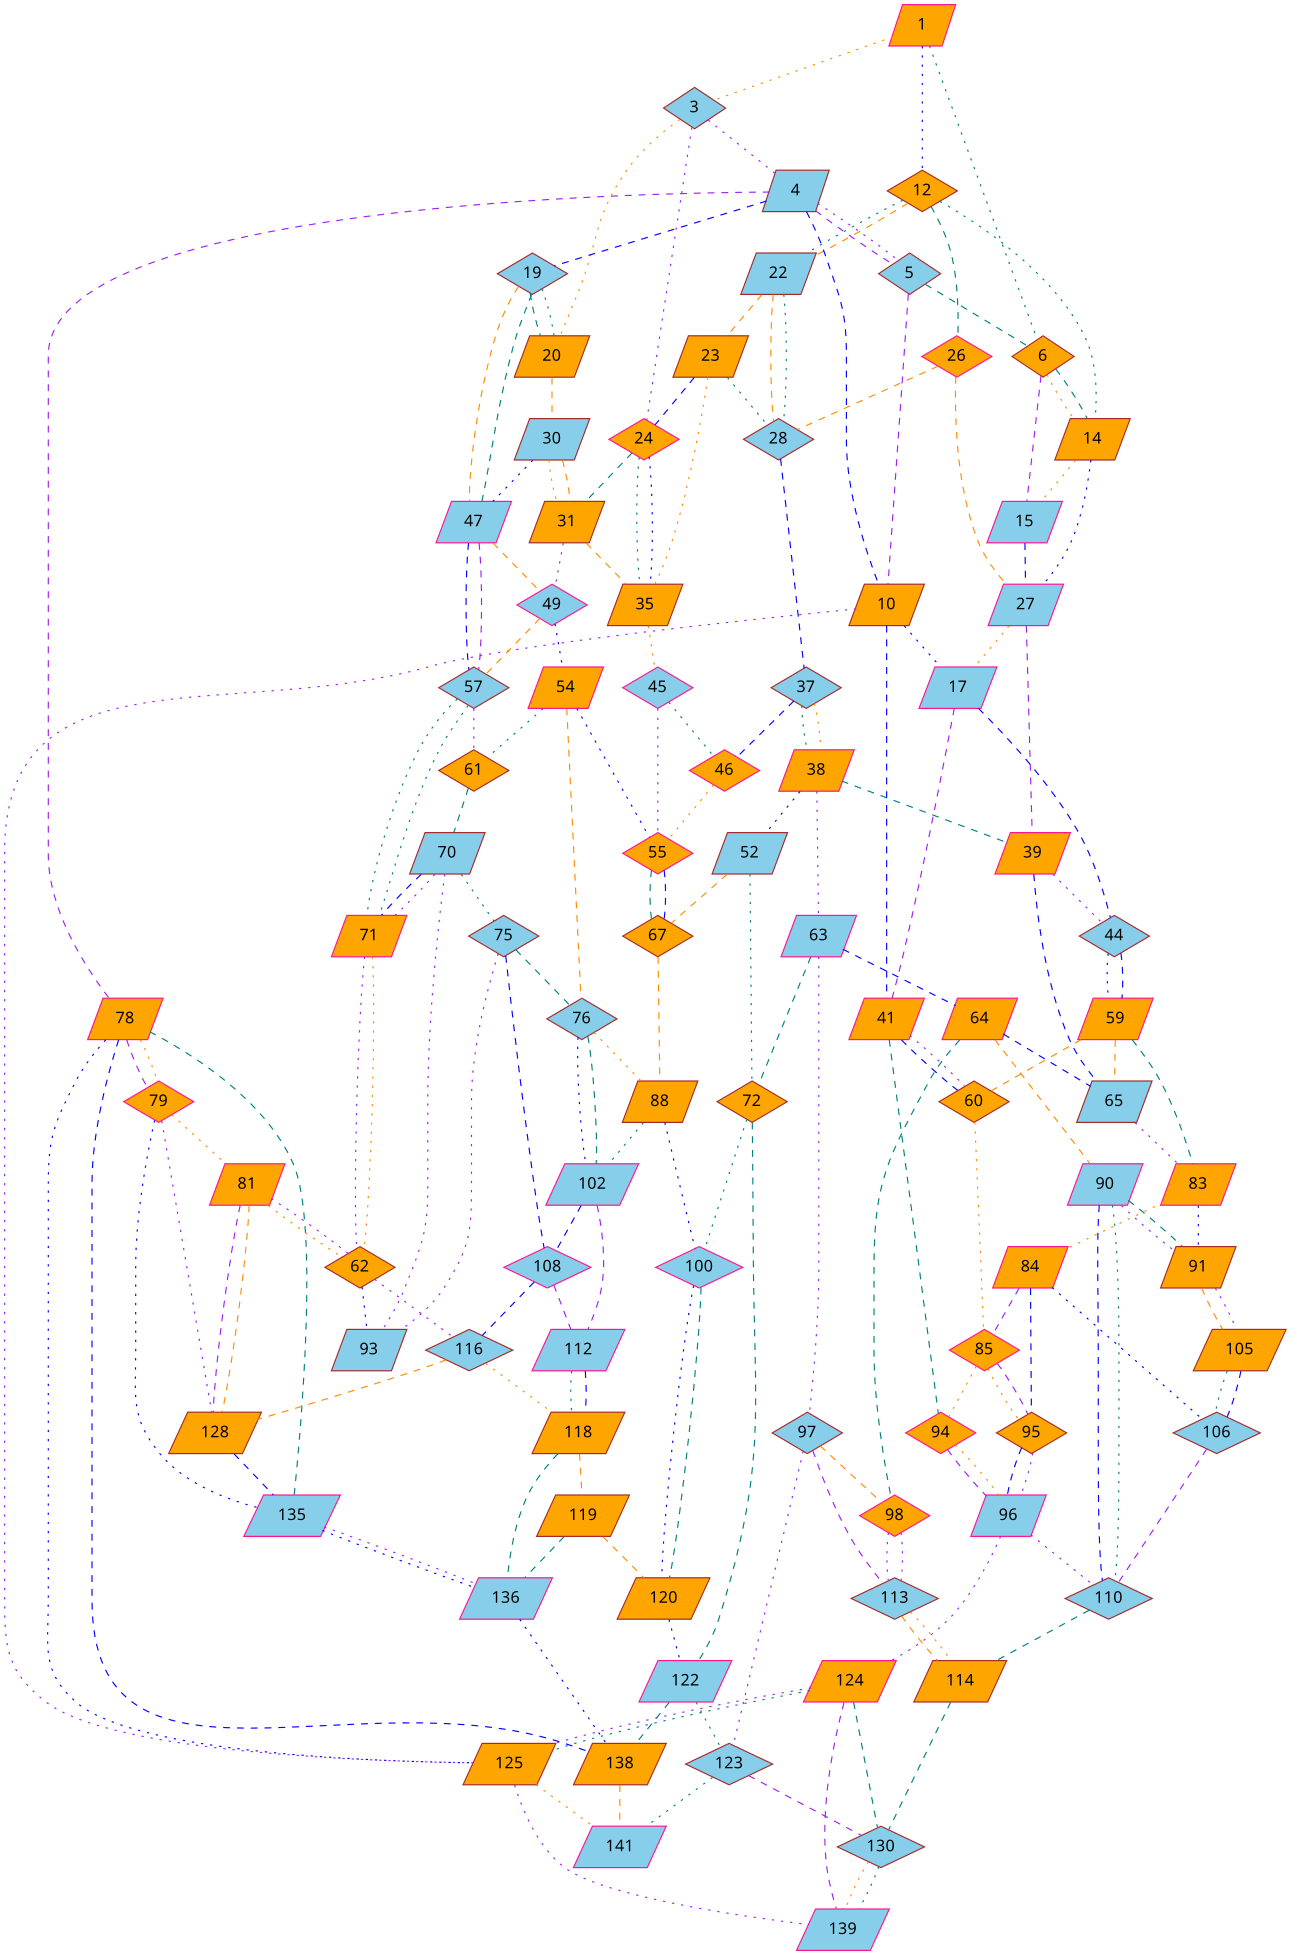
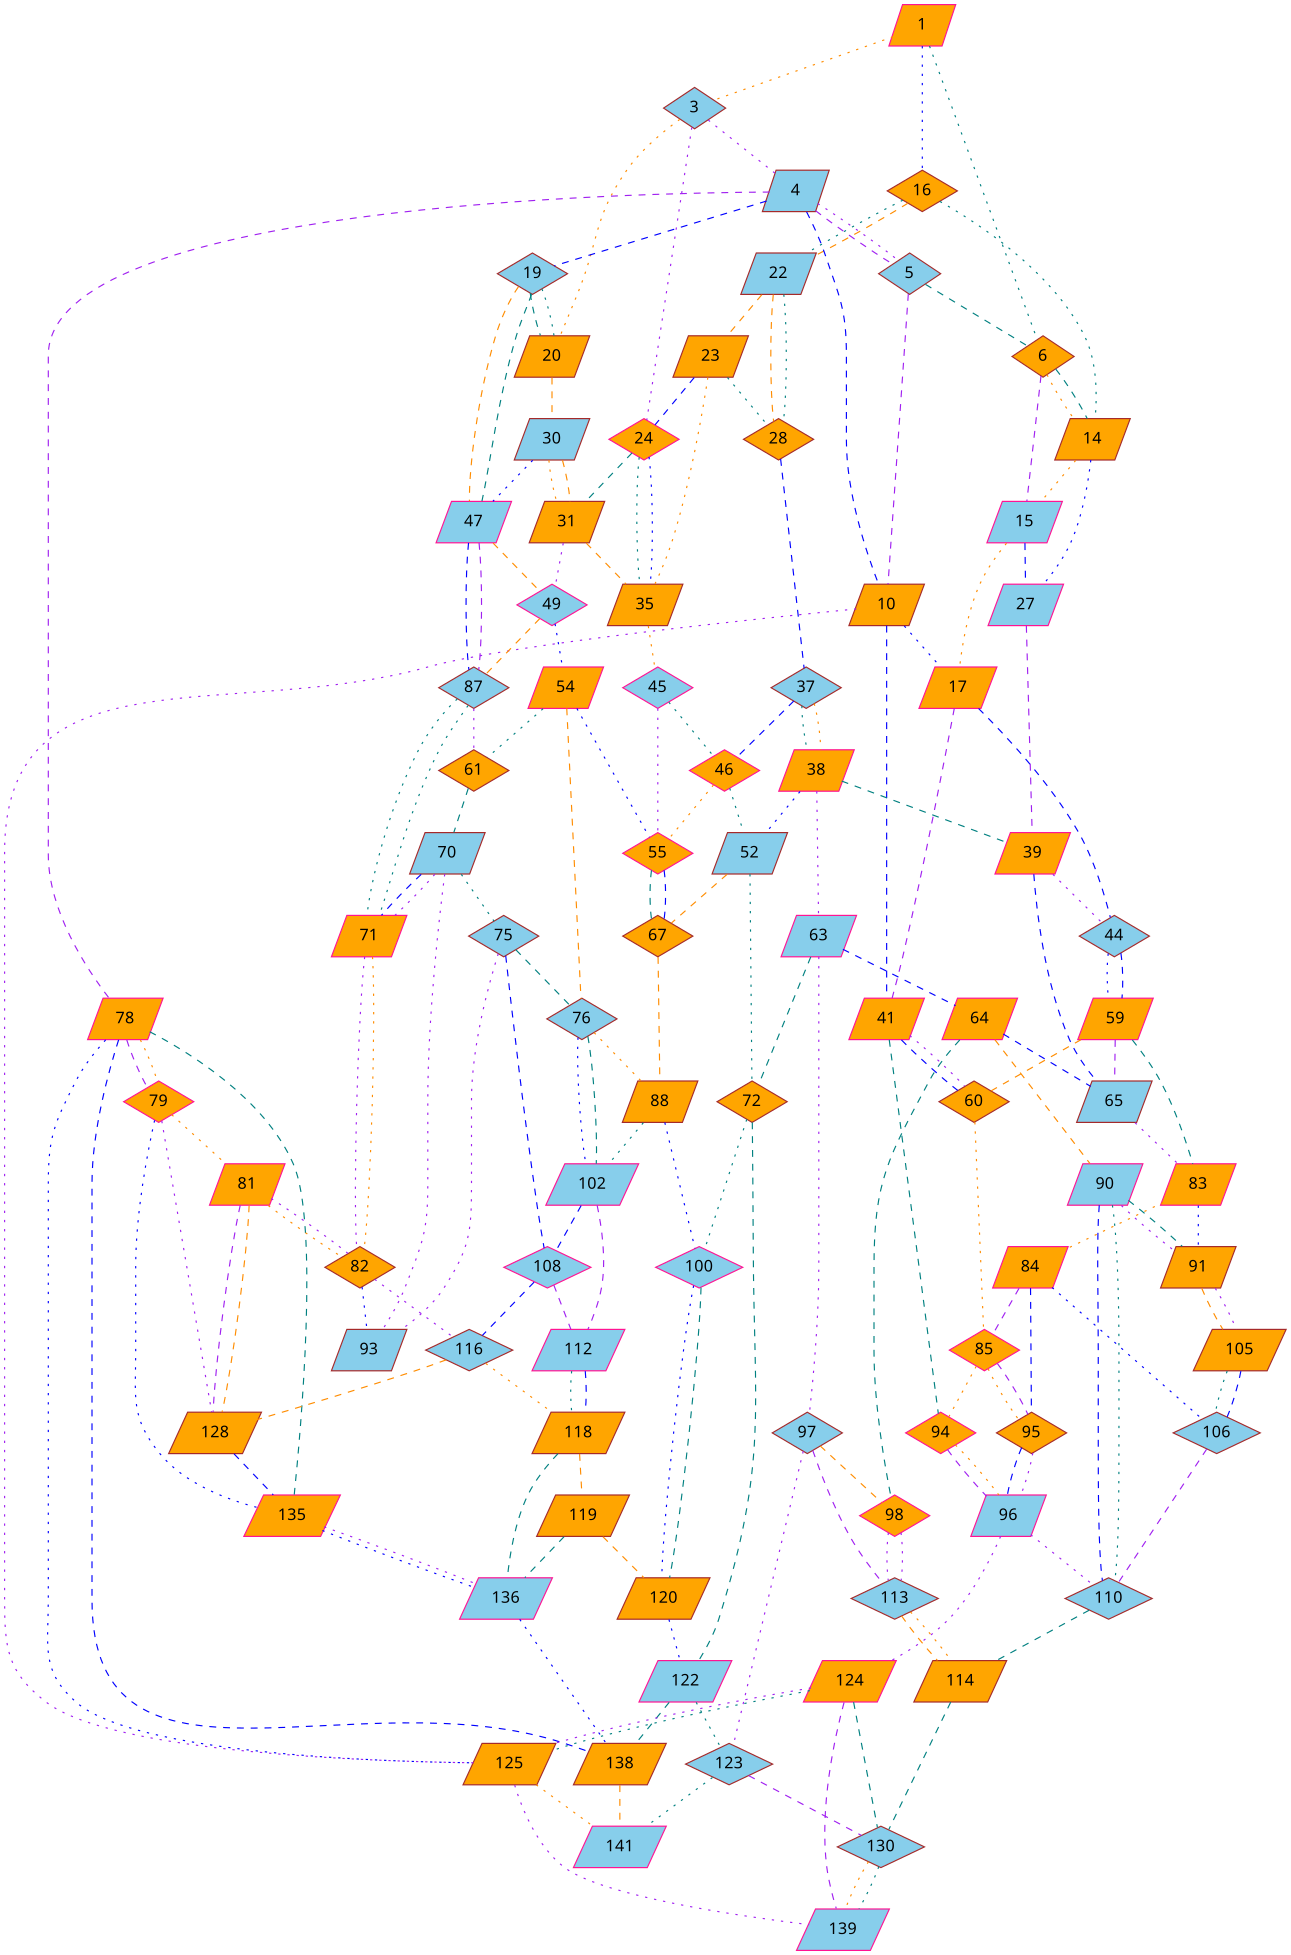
node "12": label "12" -> "16"
node "26": removed
node "28": fillcolor skyblue -> orange
edge "27" -- "17": now "15" -- "17"
node "57": label "57" -> "87"
node "17": fillcolor skyblue -> orange
edge "46" -- "52": added
edge "59" -- "65": color darkorange -> purple
node "62": label "62" -> "82"
node "135": fillcolor skyblue -> orange
